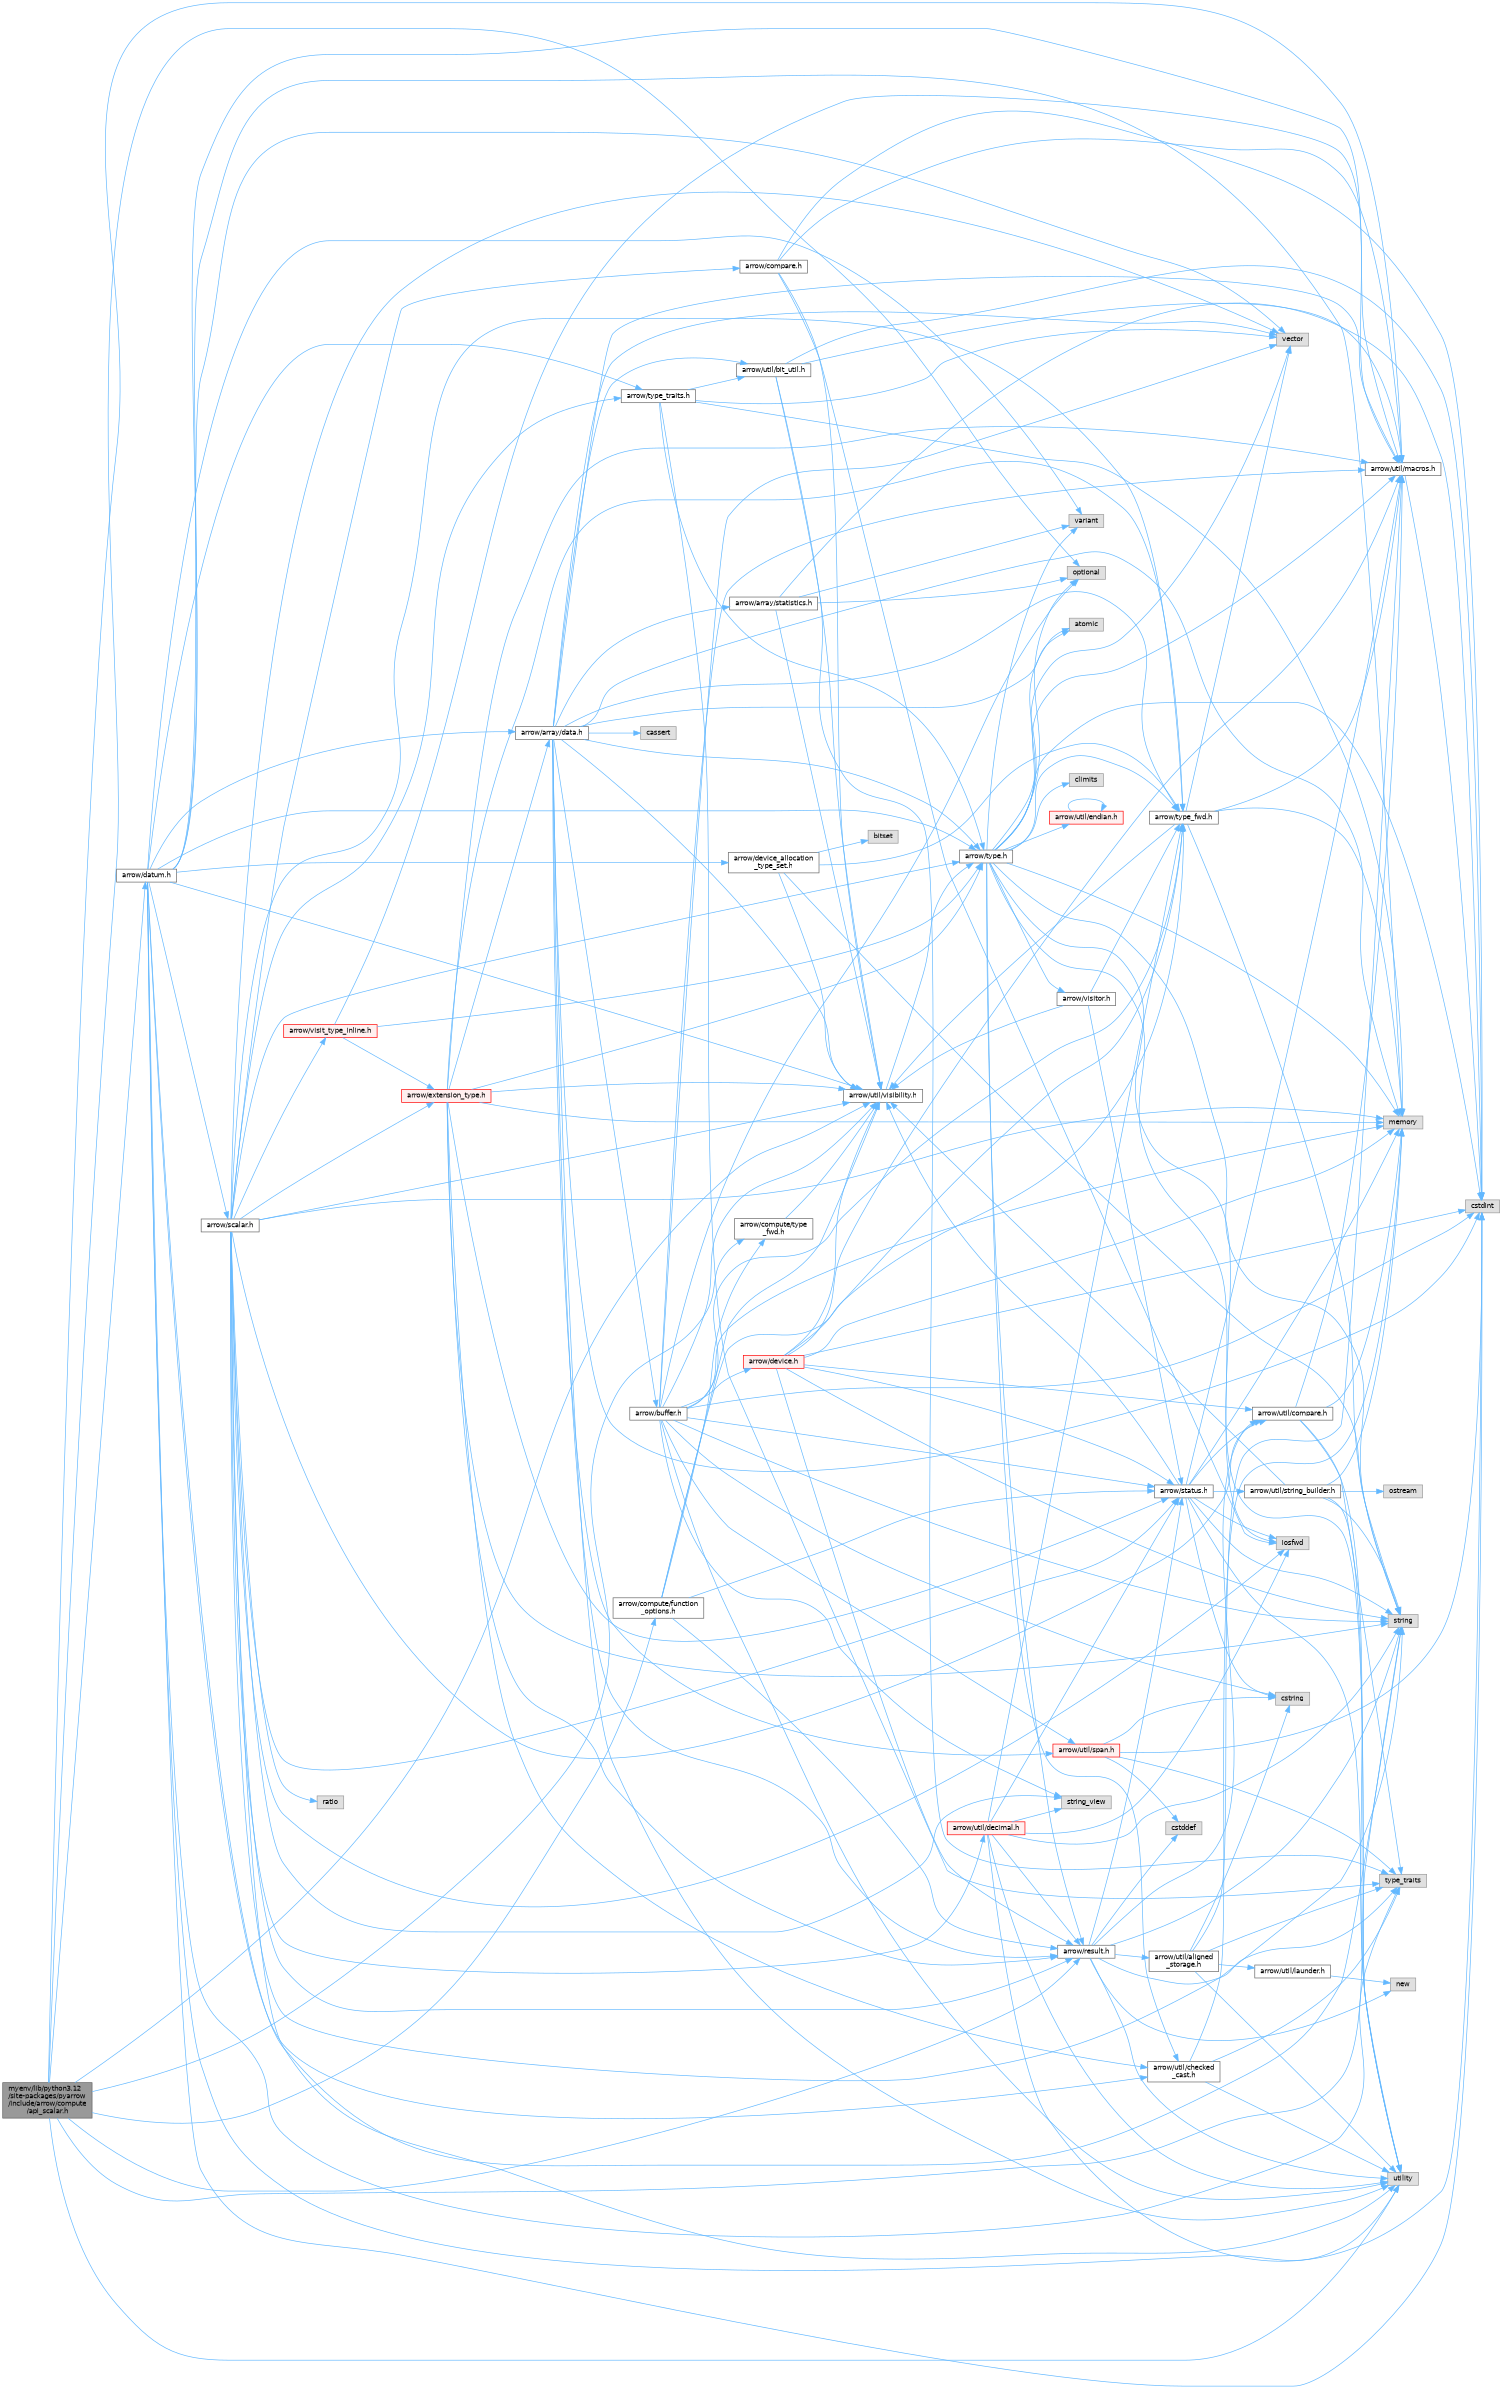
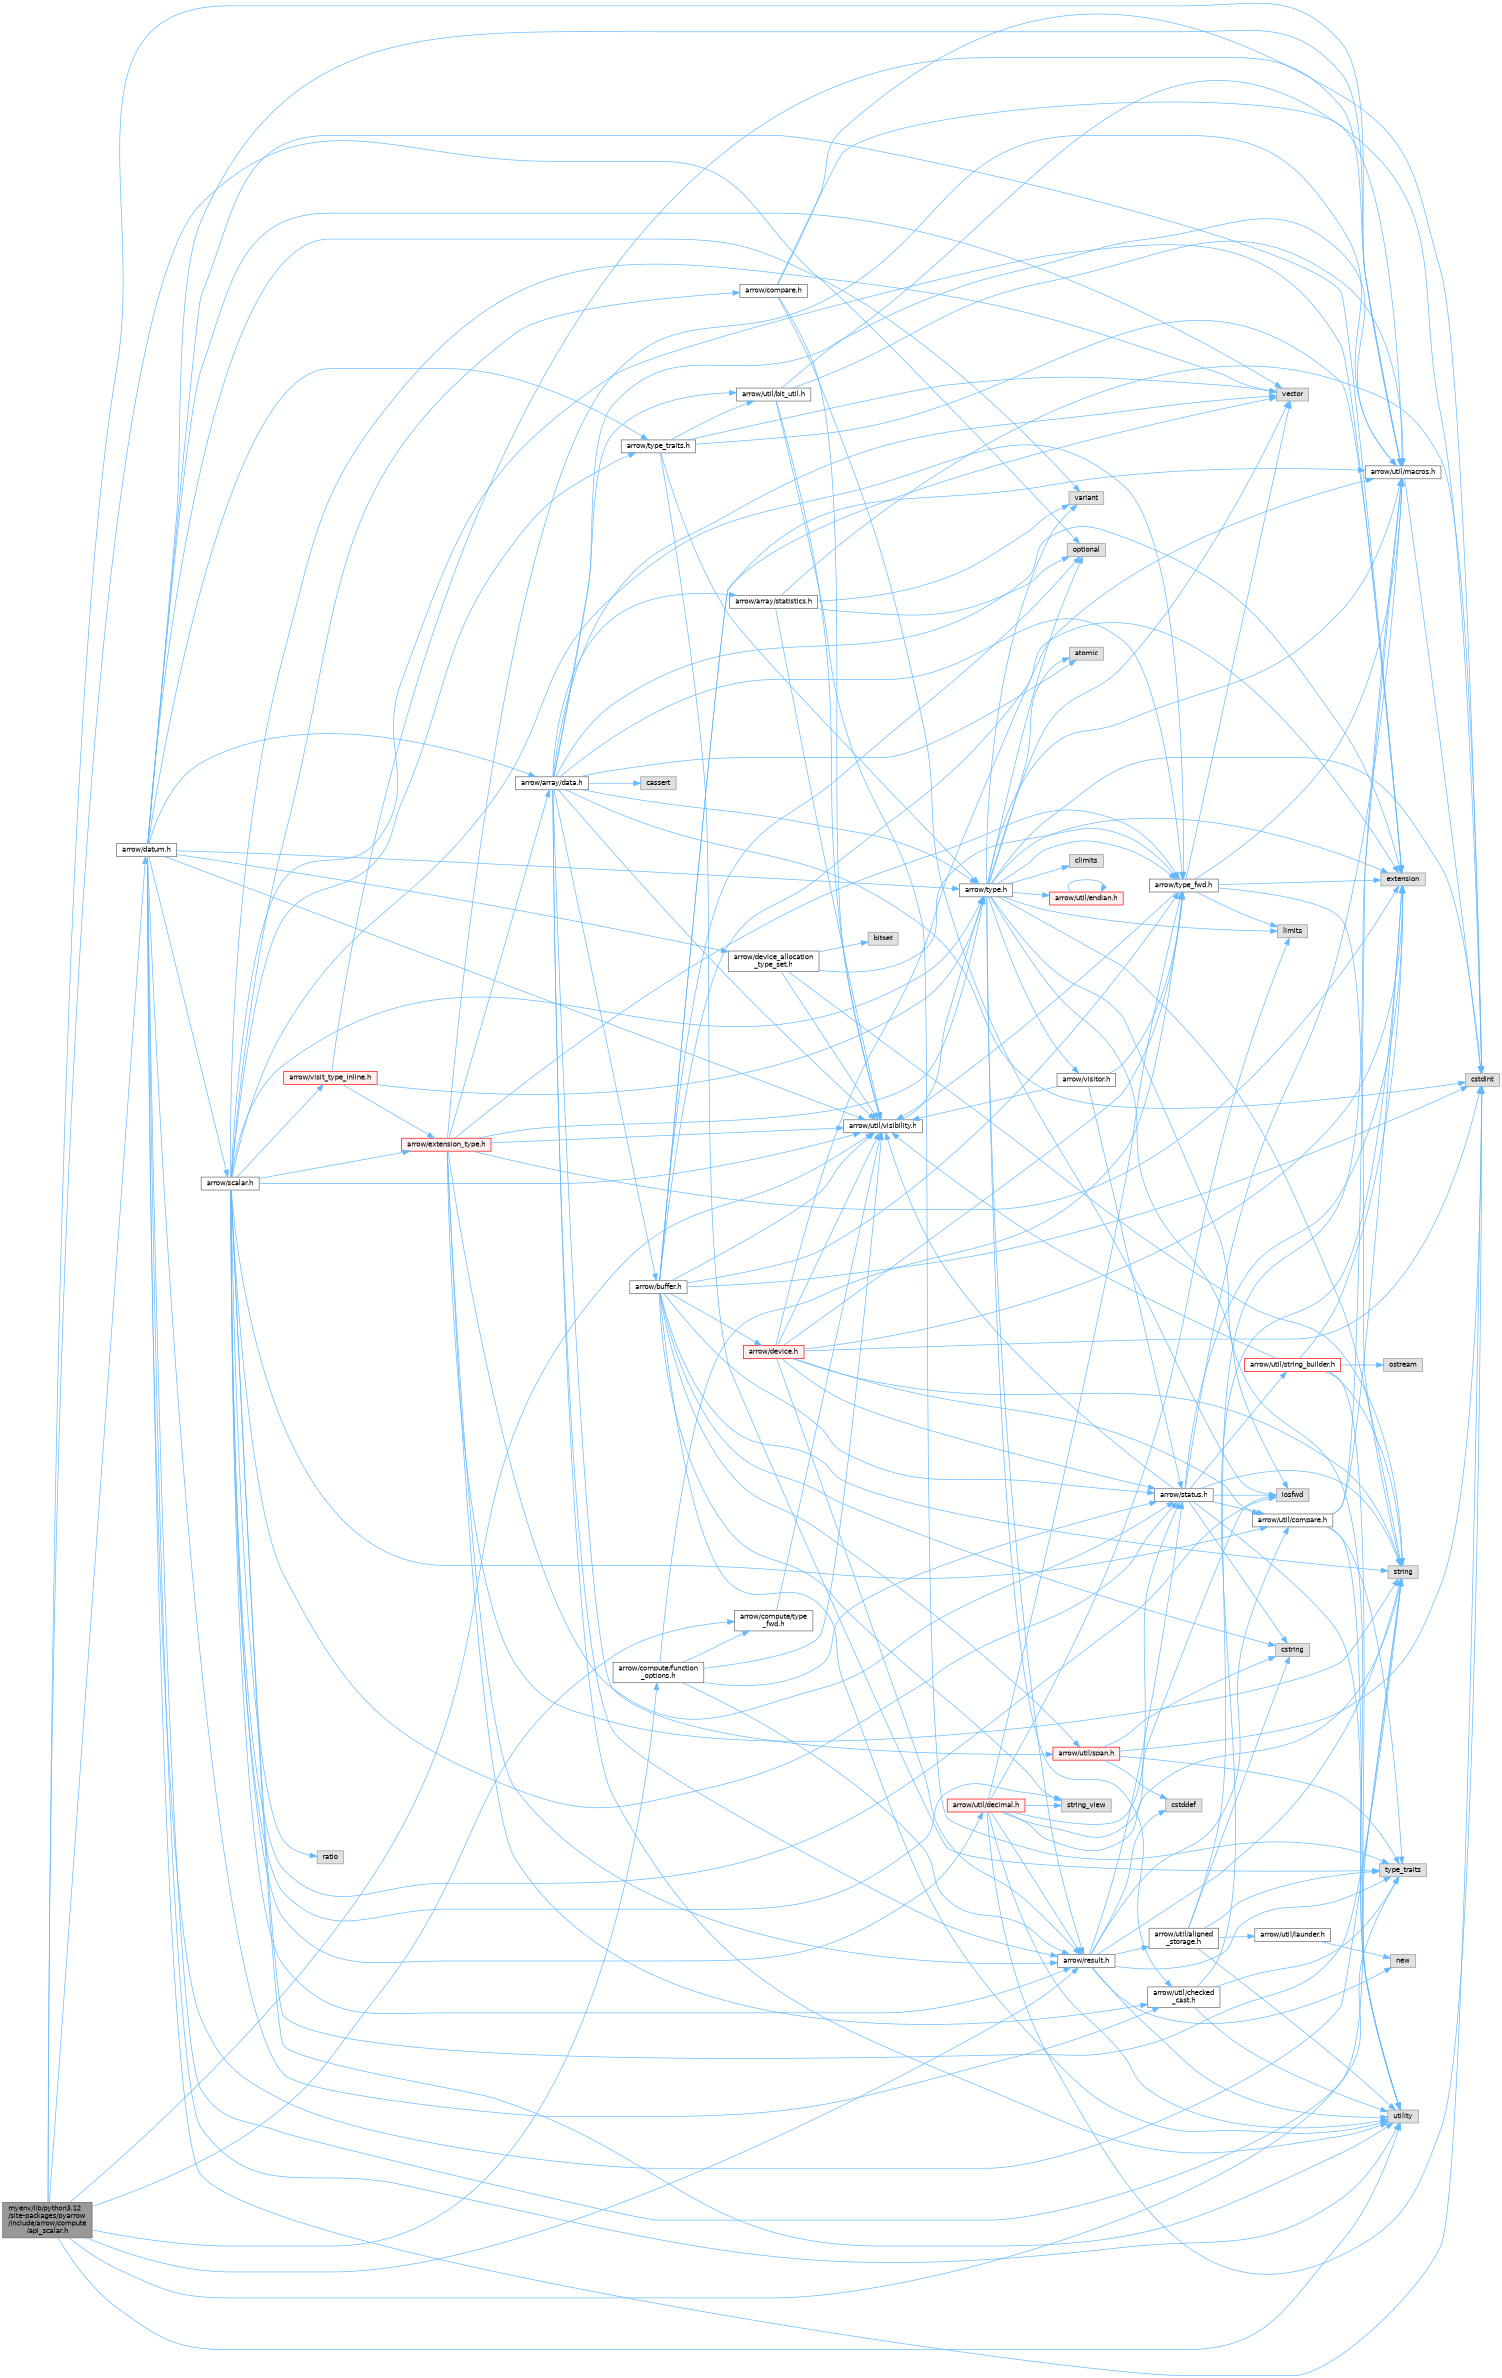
node "limits": added
node "memory": label "memory" -> "extension"
node "arrow/util/string_builder.h": color grey40 -> red
